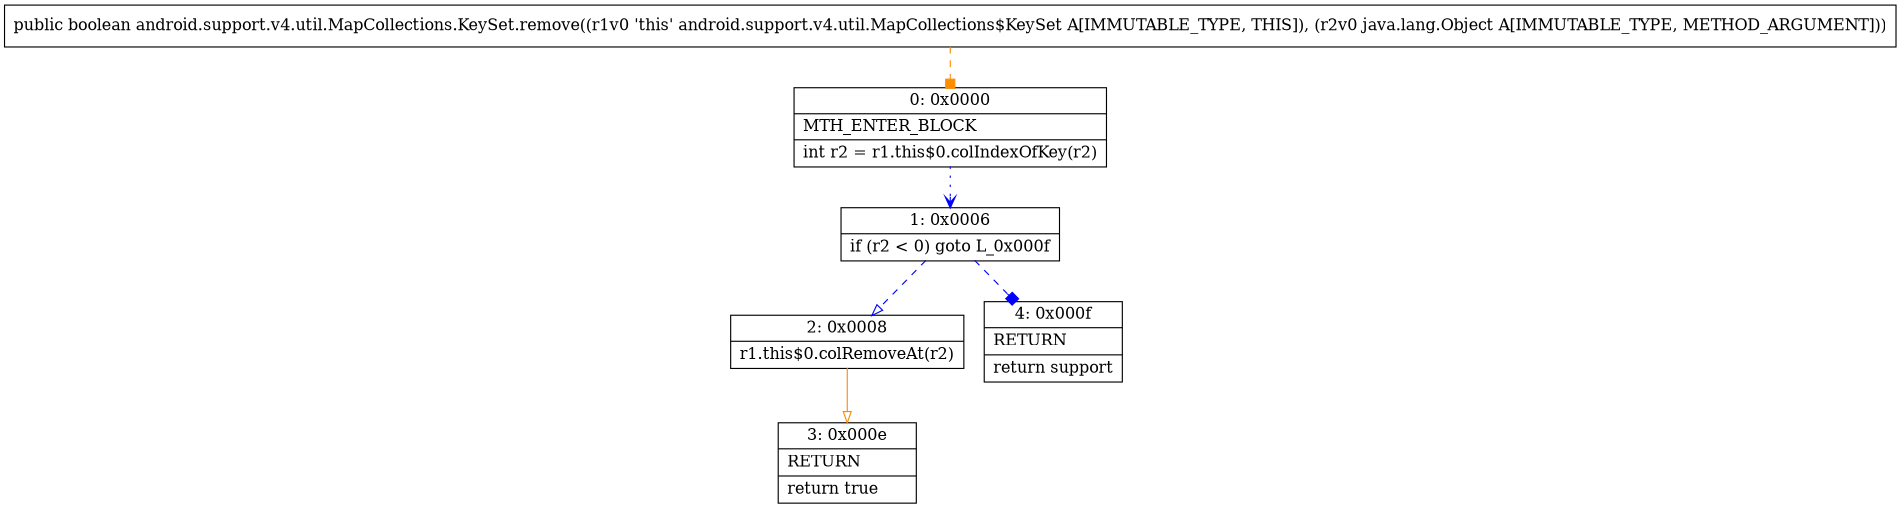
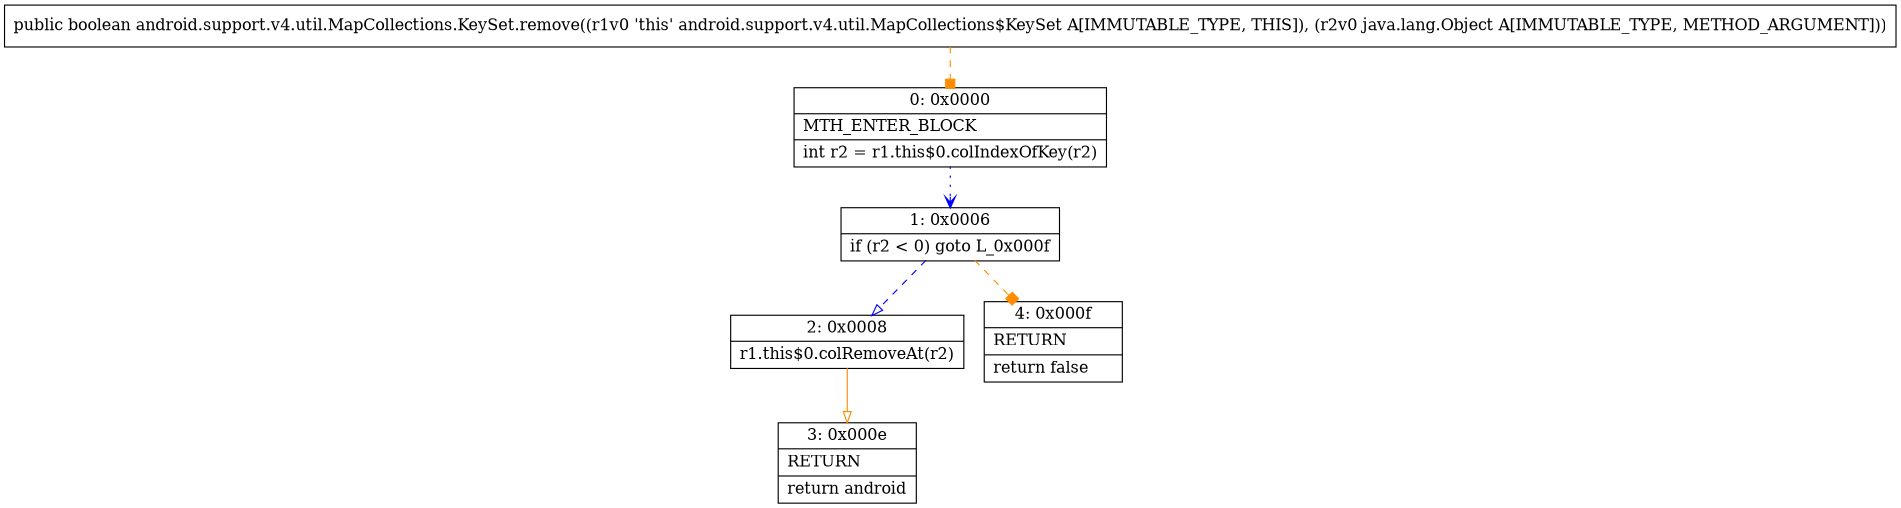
edge "1: 0x0006" -> "4: 0x000f": color blue -> darkorange
node "4: 0x000f": text "return support" -> "return false"
node "3: 0x000e": text "return true" -> "return android"
